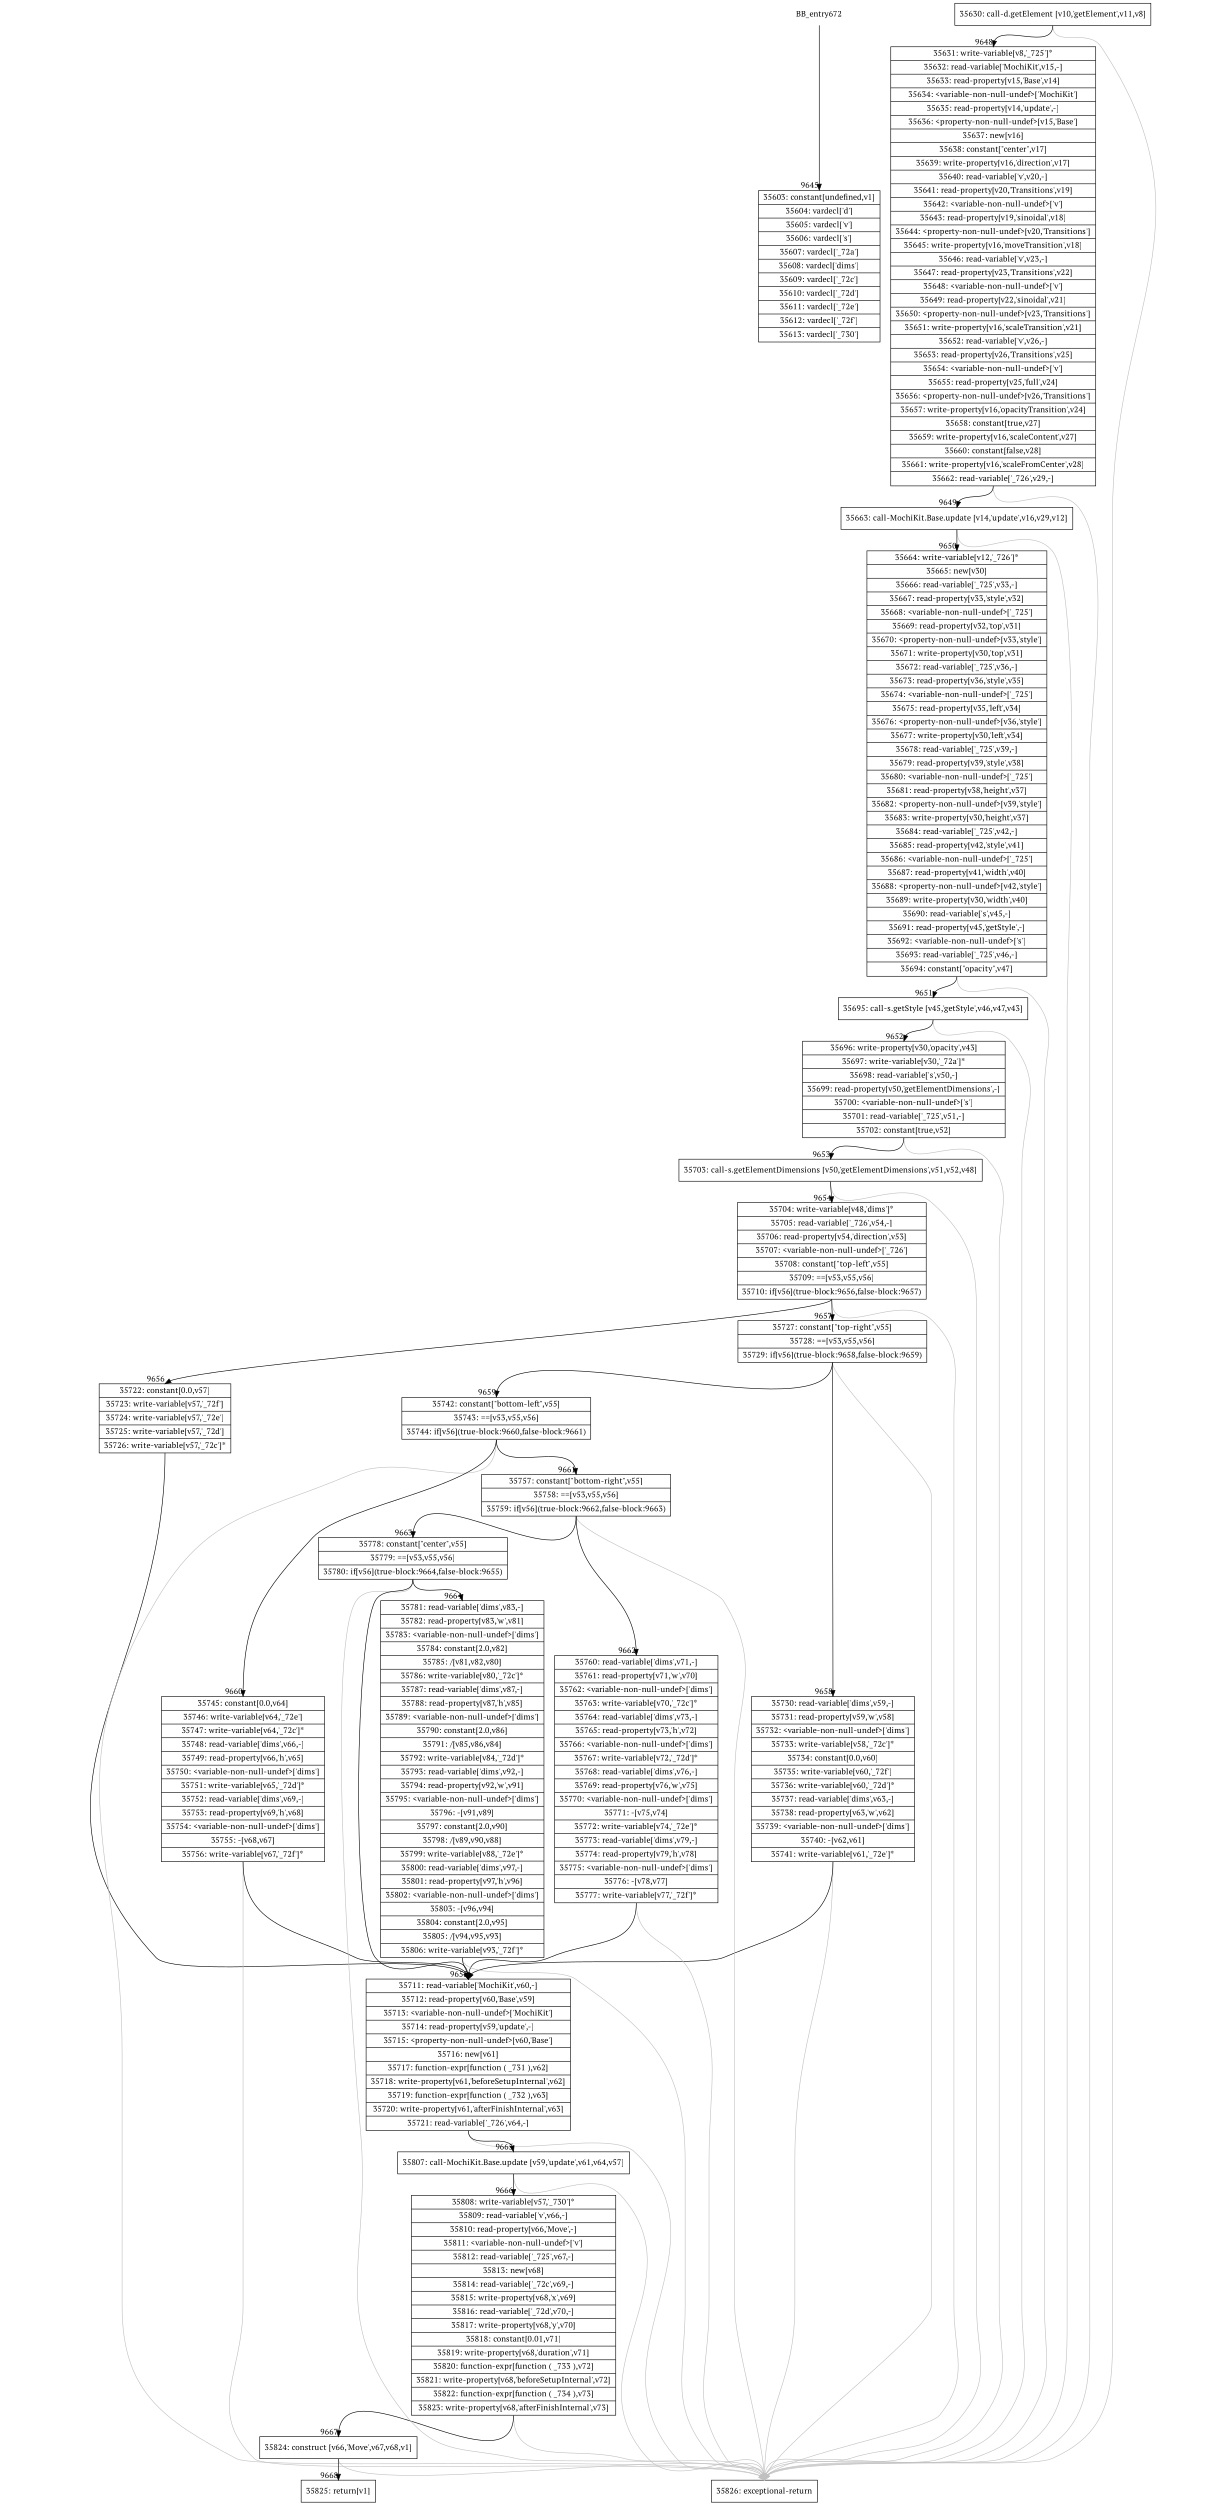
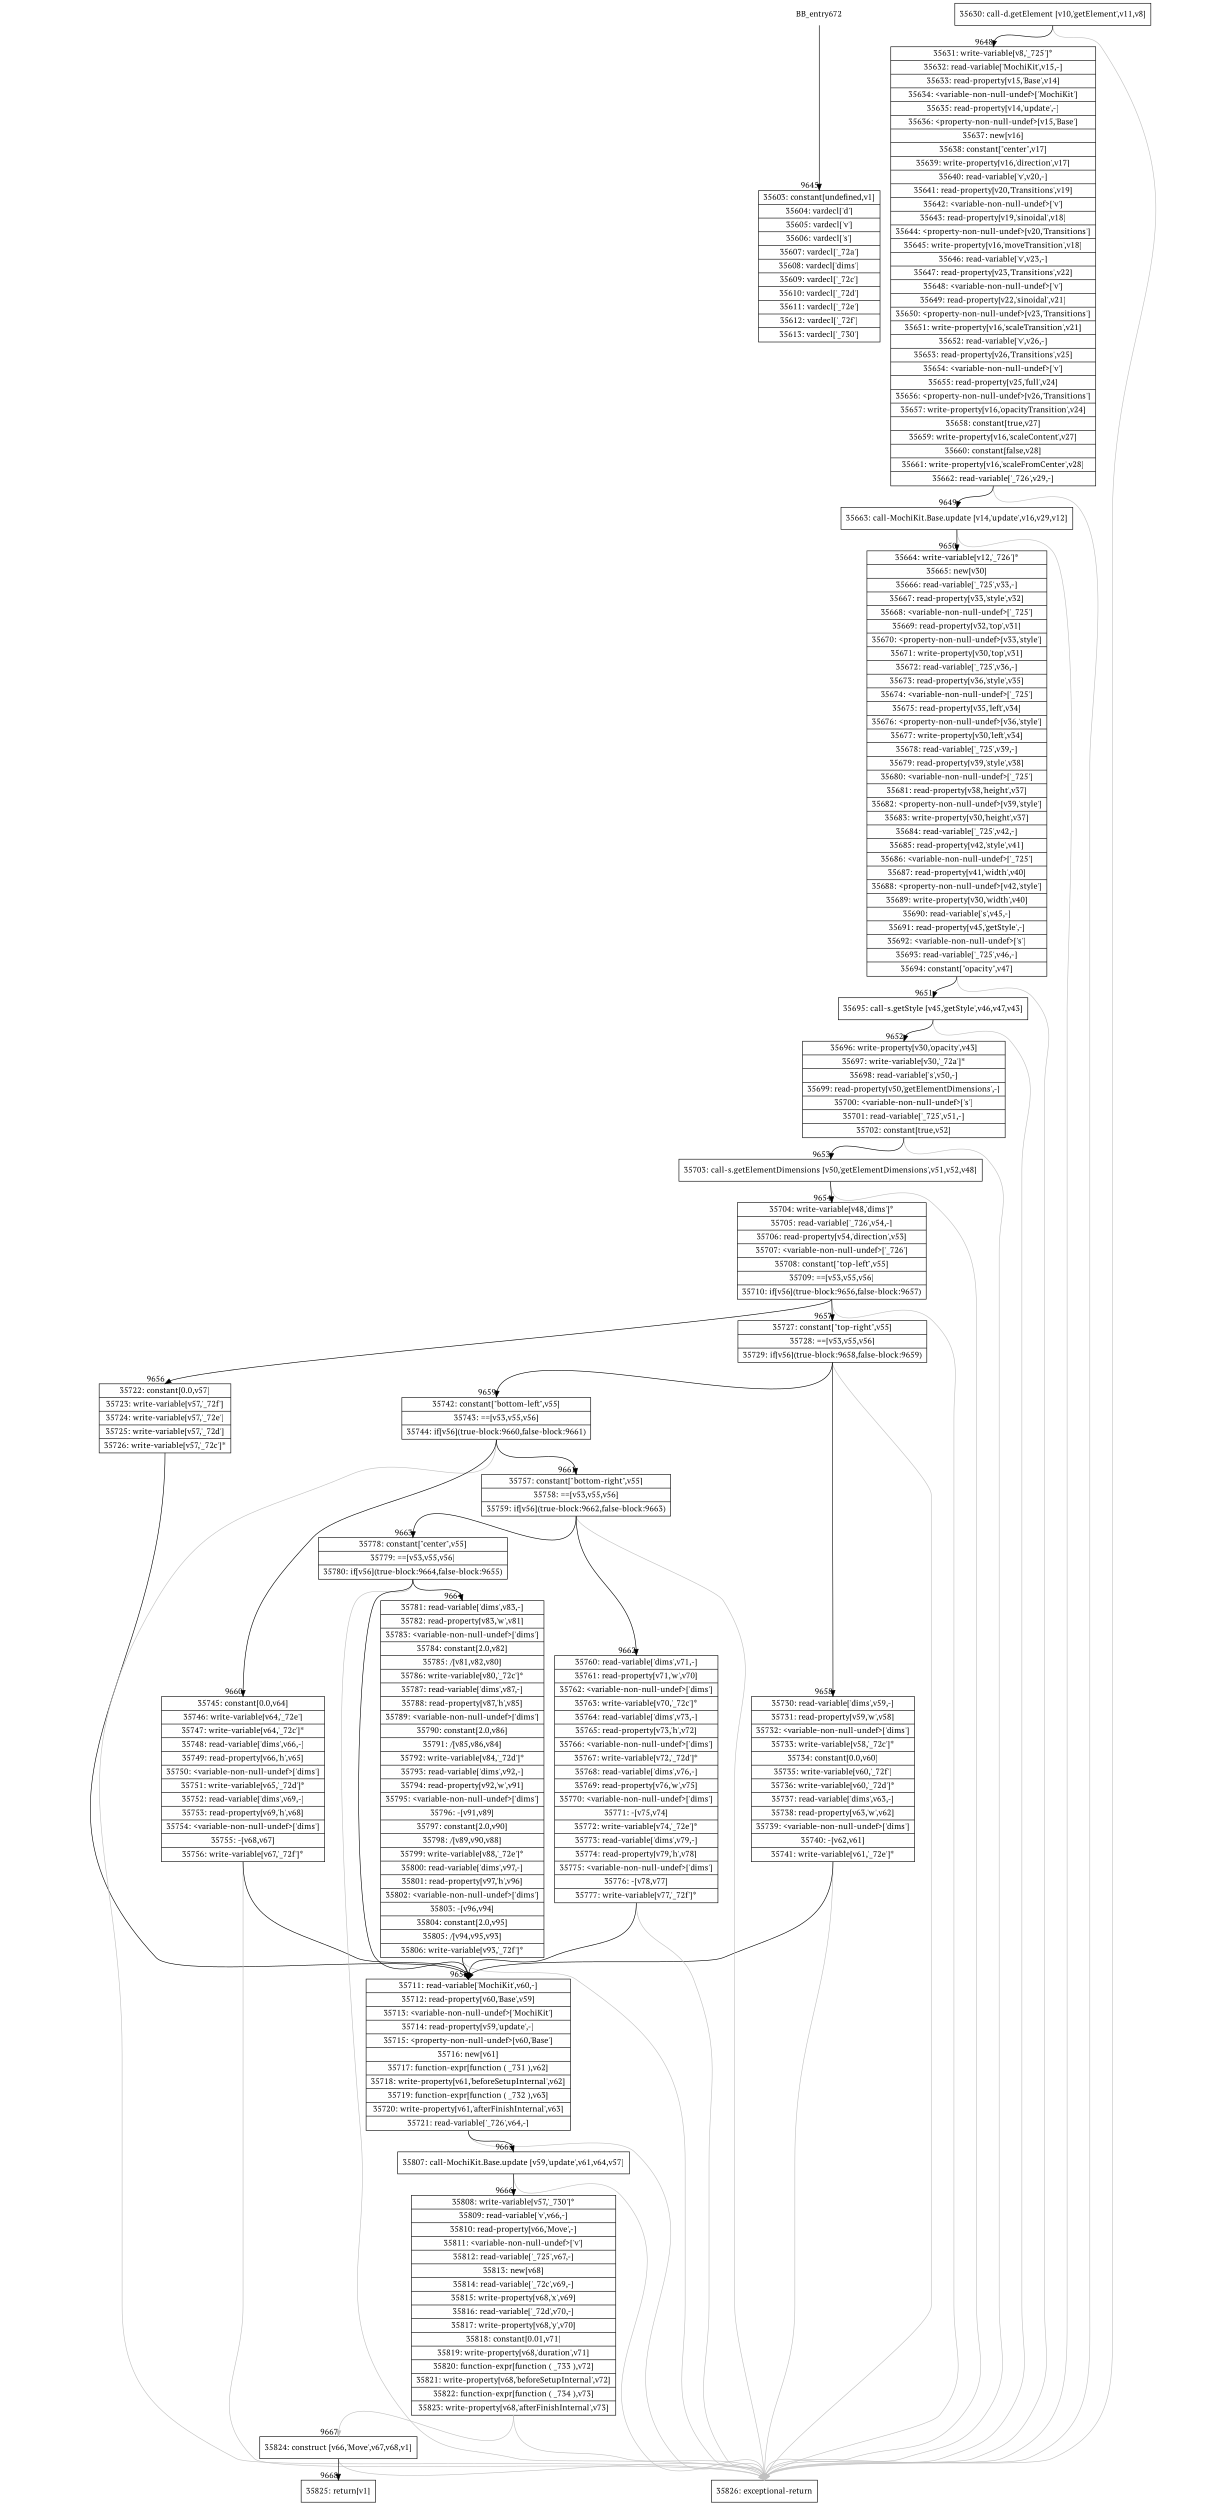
edge "35808: write-variable[v57,'_730']*" -> "35824: construct [v66,'Move',v67,v68,v1]": color black -> gray
